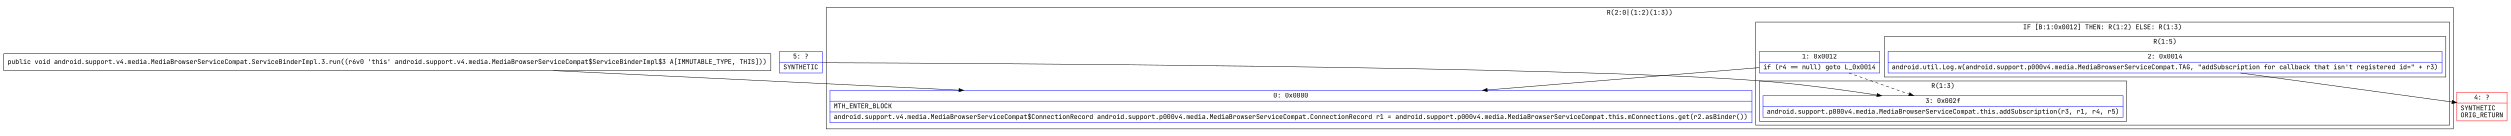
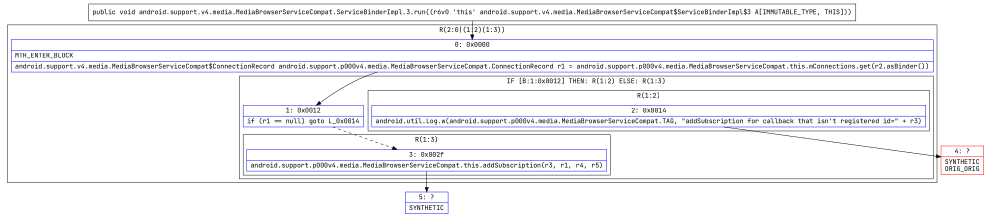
cluster "R(1:5)": label "R(1:5)" -> "R(1:2)"
node "1: 0x0012": text "if (r4 == null) goto L_0x0014" -> "if (r1 == null) goto L_0x0014"
edge "5: ?" -> "3: 0x002f": reversed
edge "1: 0x0012" -> "0: 0x0000": reversed
node "4: ?": text "ORIG_RETURN" -> "ORIG_ORIG"
